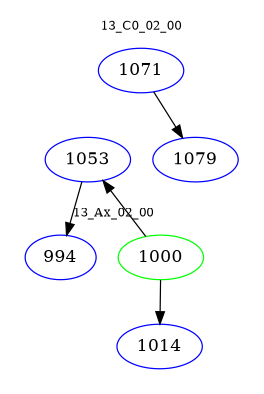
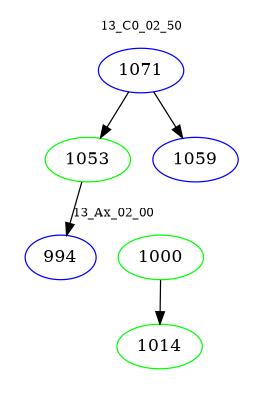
cluster "13_C0_02_00": label "13_C0_02_00" -> "13_C0_02_50"
node "1053": color blue -> green
node "1079": label "1079" -> "1059"
edge "1000" -> "1053": now "1071" -> "1053"
node "1014": color blue -> green
